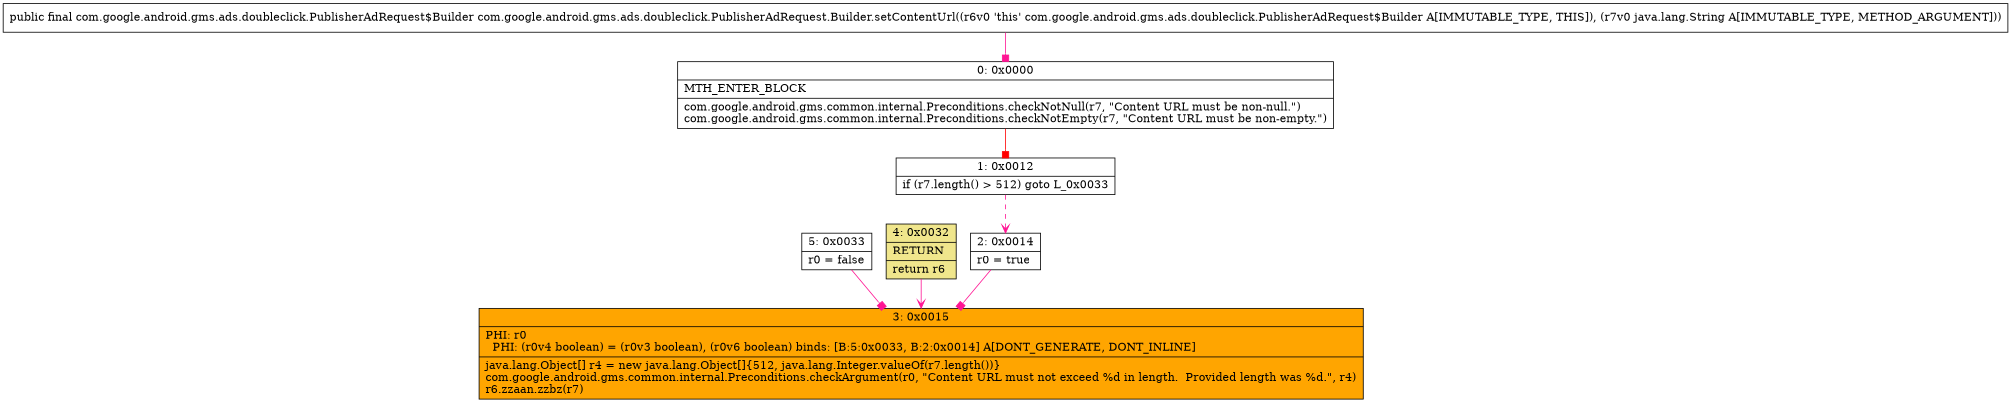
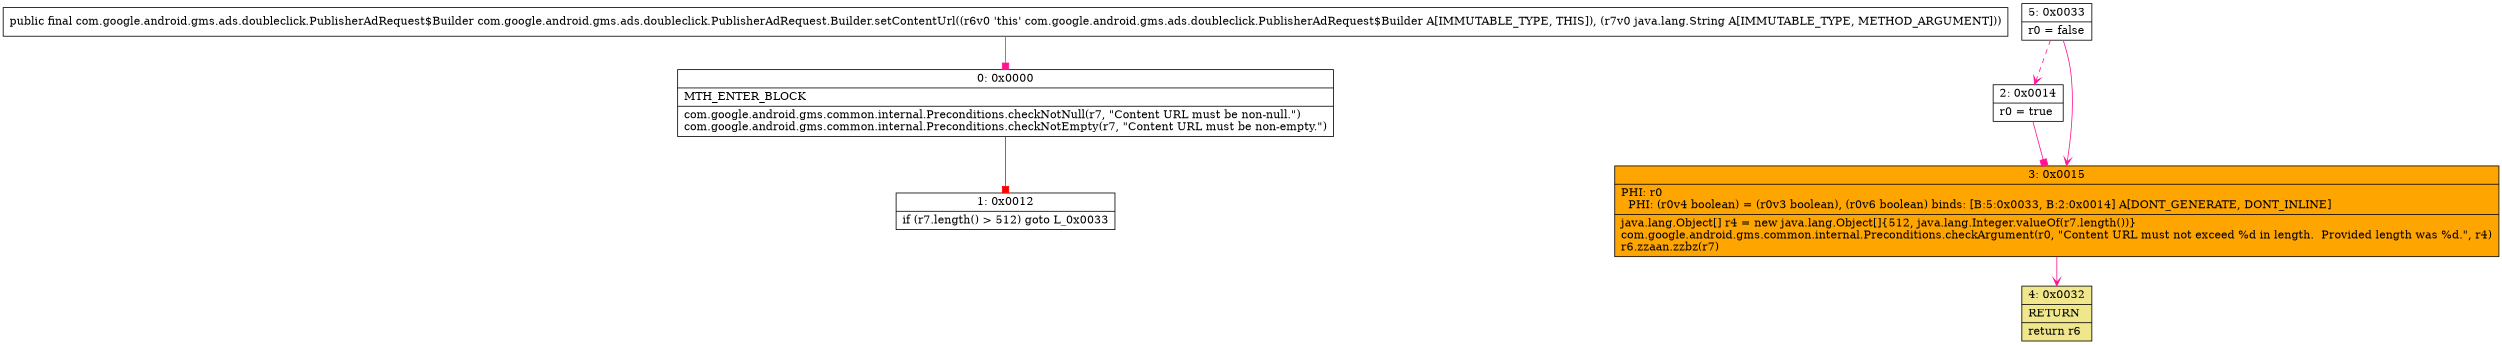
edge "1: 0x0012" -> "2: 0x0014": now "5: 0x0033" -> "2: 0x0014"
edge "5: 0x0033" -> "3: 0x0015": arrowhead box -> vee
edge "4: 0x0032" -> "3: 0x0015": reversed
